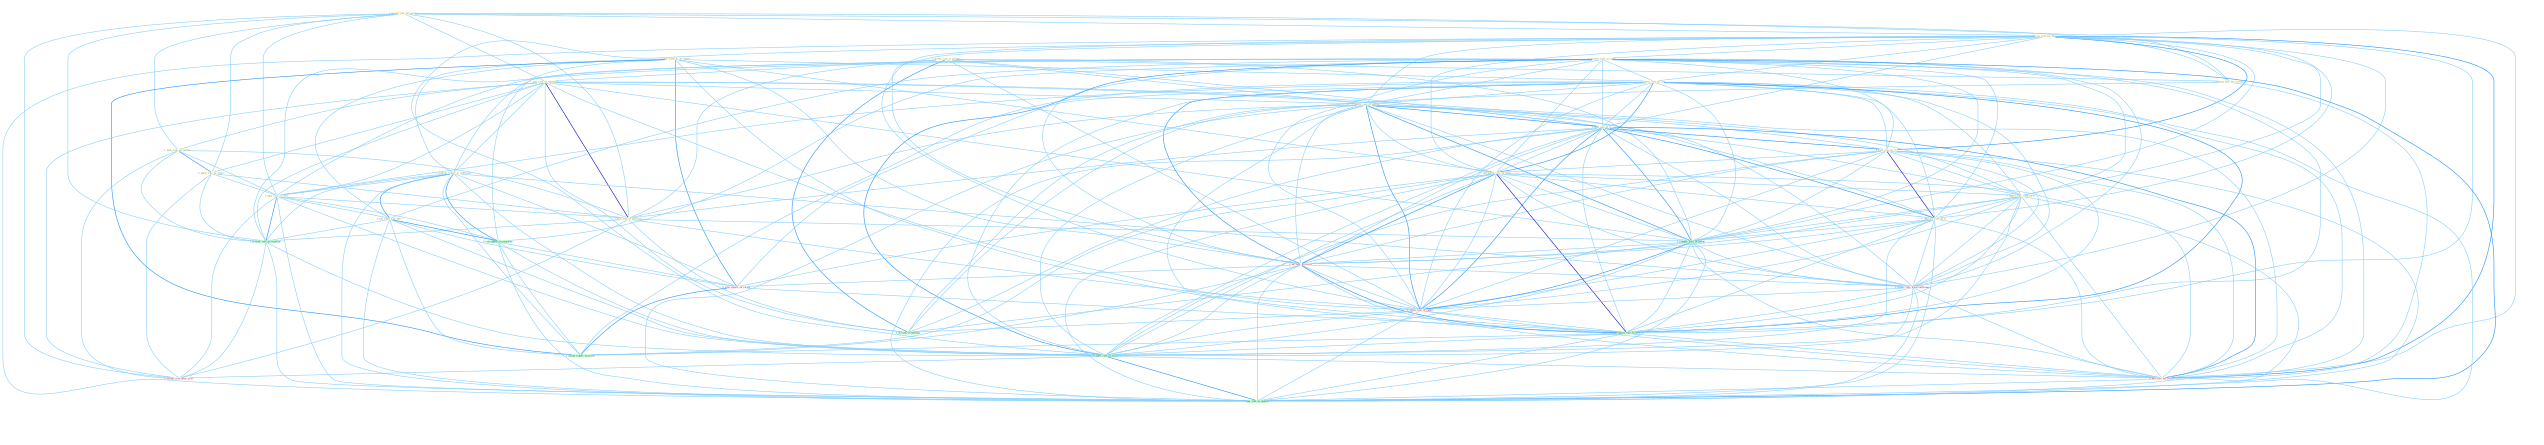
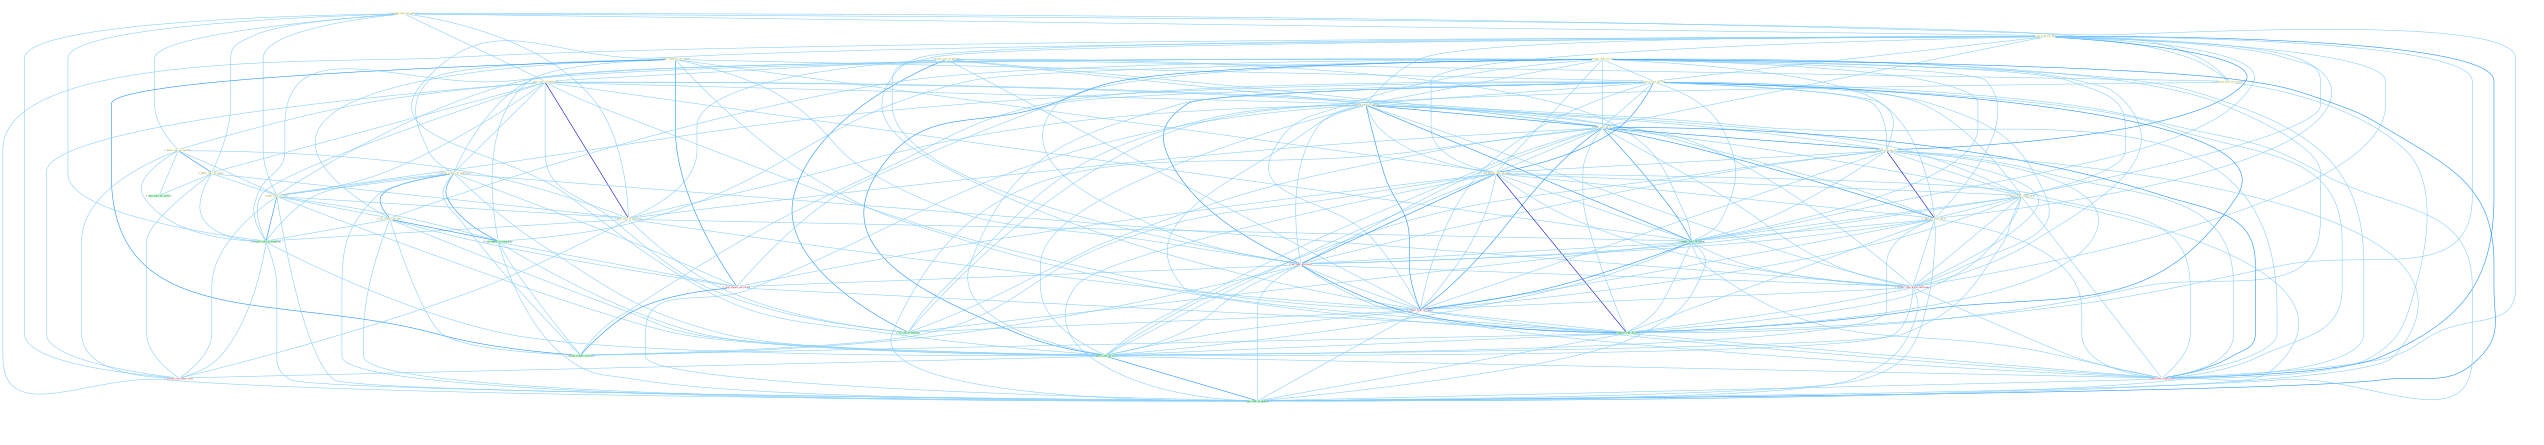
edge "0_rais_rate_for_busi" -- "0_increas_rate_in_coupl": removed
node "0_hail_rule_as_victori": added
node "0_had_rate_for_yield": label "0_had_rate_for_yield" -> "0_had_rate_stop_yield"
